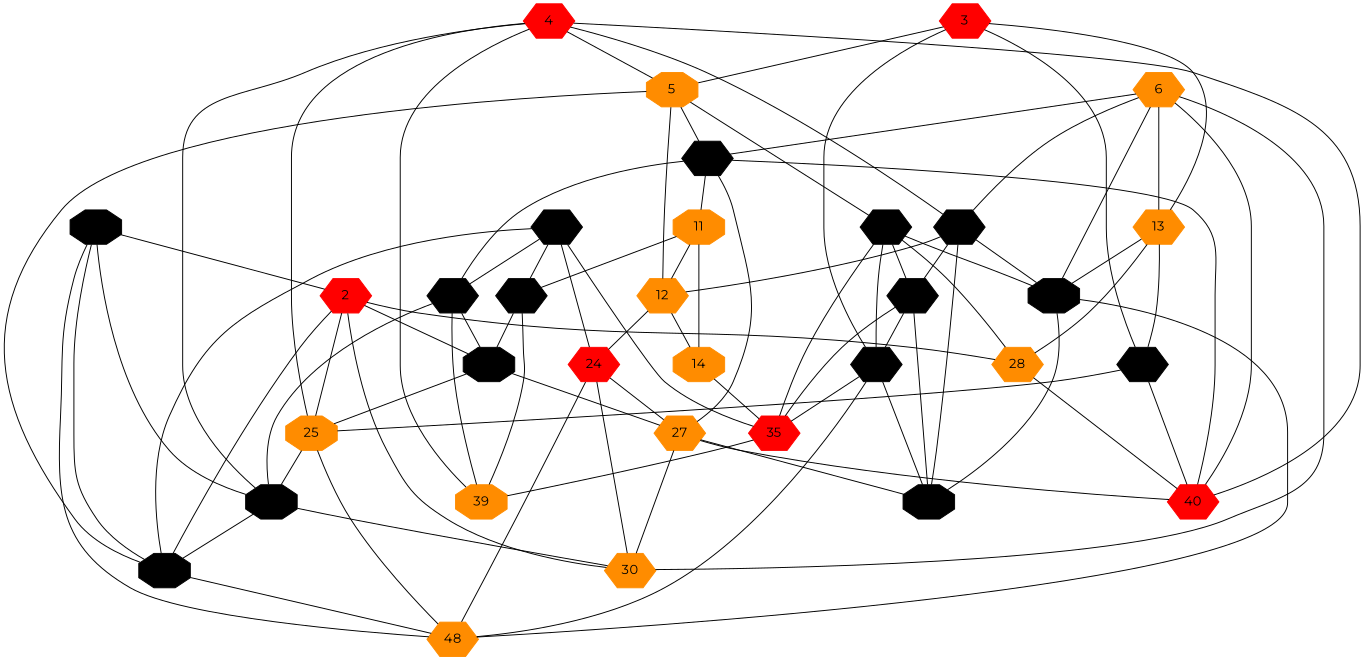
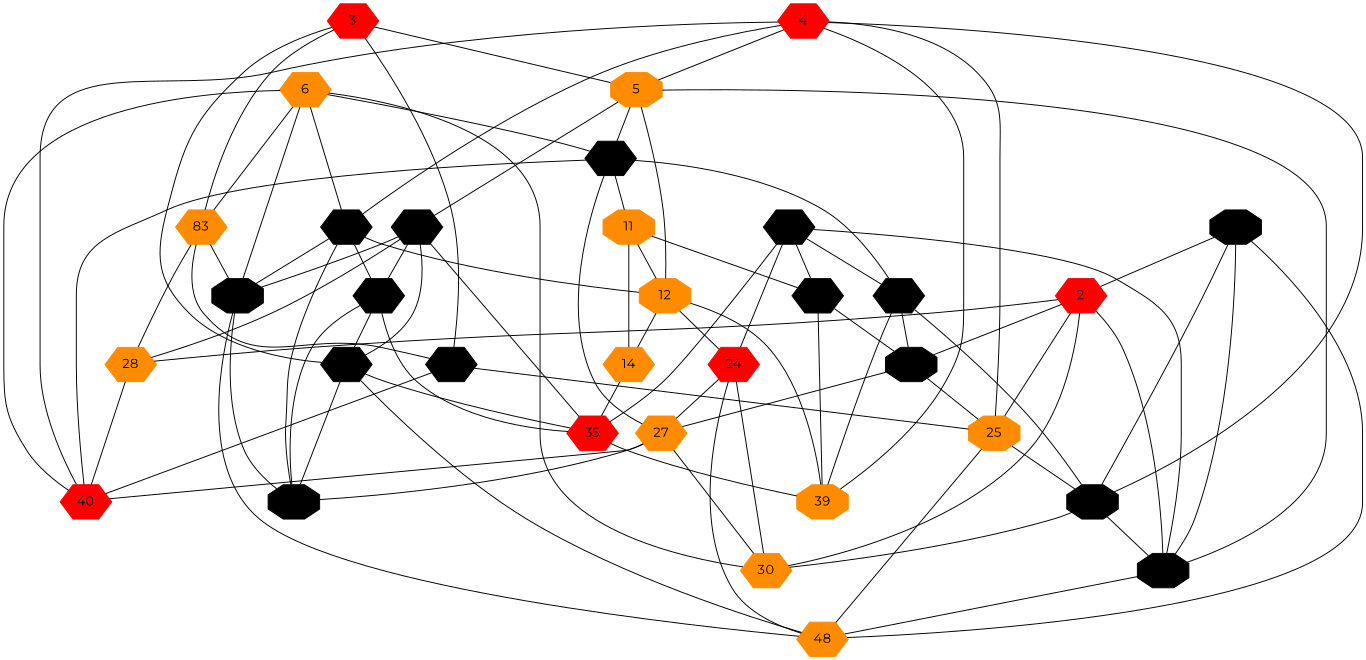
node "13": label "13" -> "83"
node "12": shape hexagon -> octagon
node "14": shape octagon -> hexagon
edge "12" -- "39": added
